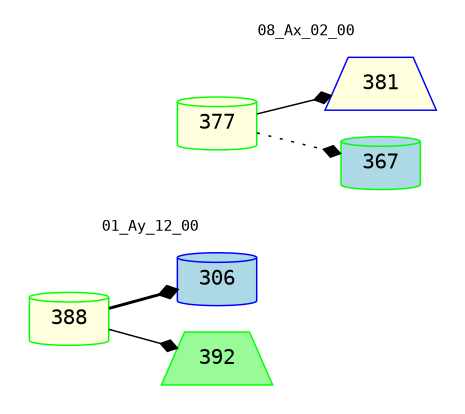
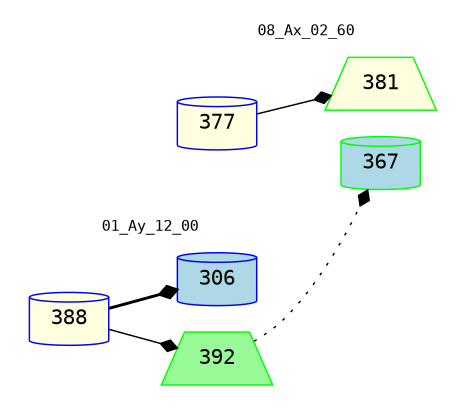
cluster "08_Ax_02_00": label "08_Ax_02_00" -> "08_Ax_02_60"
node "381": color blue -> green
node "377": color green -> blue
edge "377" -> "367": now "392" -> "367"
node "388": color green -> blue
